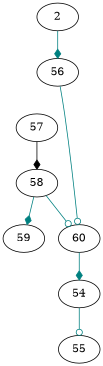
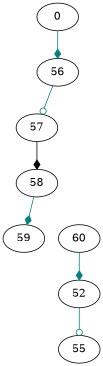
node "2": label "2" -> "0"
edge "56" -> "60": now "56" -> "57"
edge "58" -> "60": removed
node "54": label "54" -> "52"
